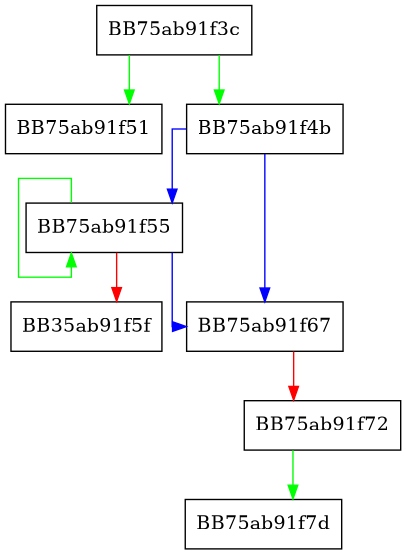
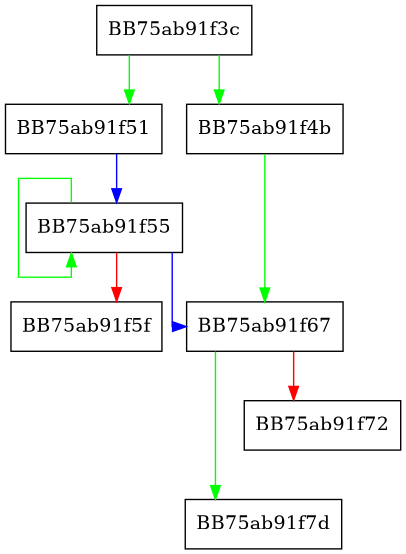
edge "BB75ab91f4b" -> "BB75ab91f55": now "BB75ab91f51" -> "BB75ab91f55"
edge "BB75ab91f4b" -> "BB75ab91f67": color blue -> green
node "BB35ab91f5f": label "BB35ab91f5f" -> "BB75ab91f5f"
edge "BB75ab91f72" -> "BB75ab91f7d": now "BB75ab91f67" -> "BB75ab91f7d"
